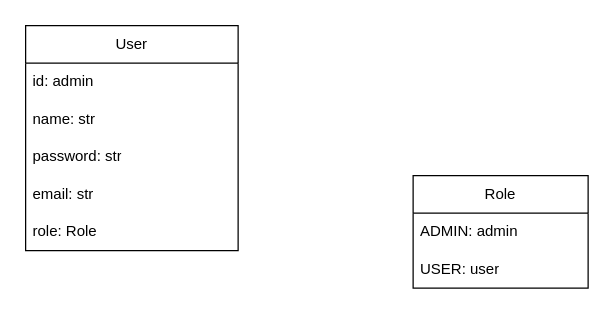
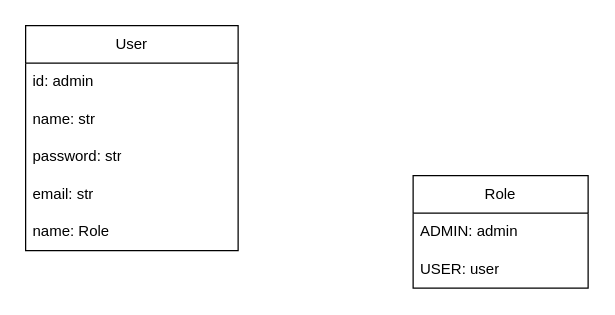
node "role: Role": label "role: Role" -> "name: Role"
